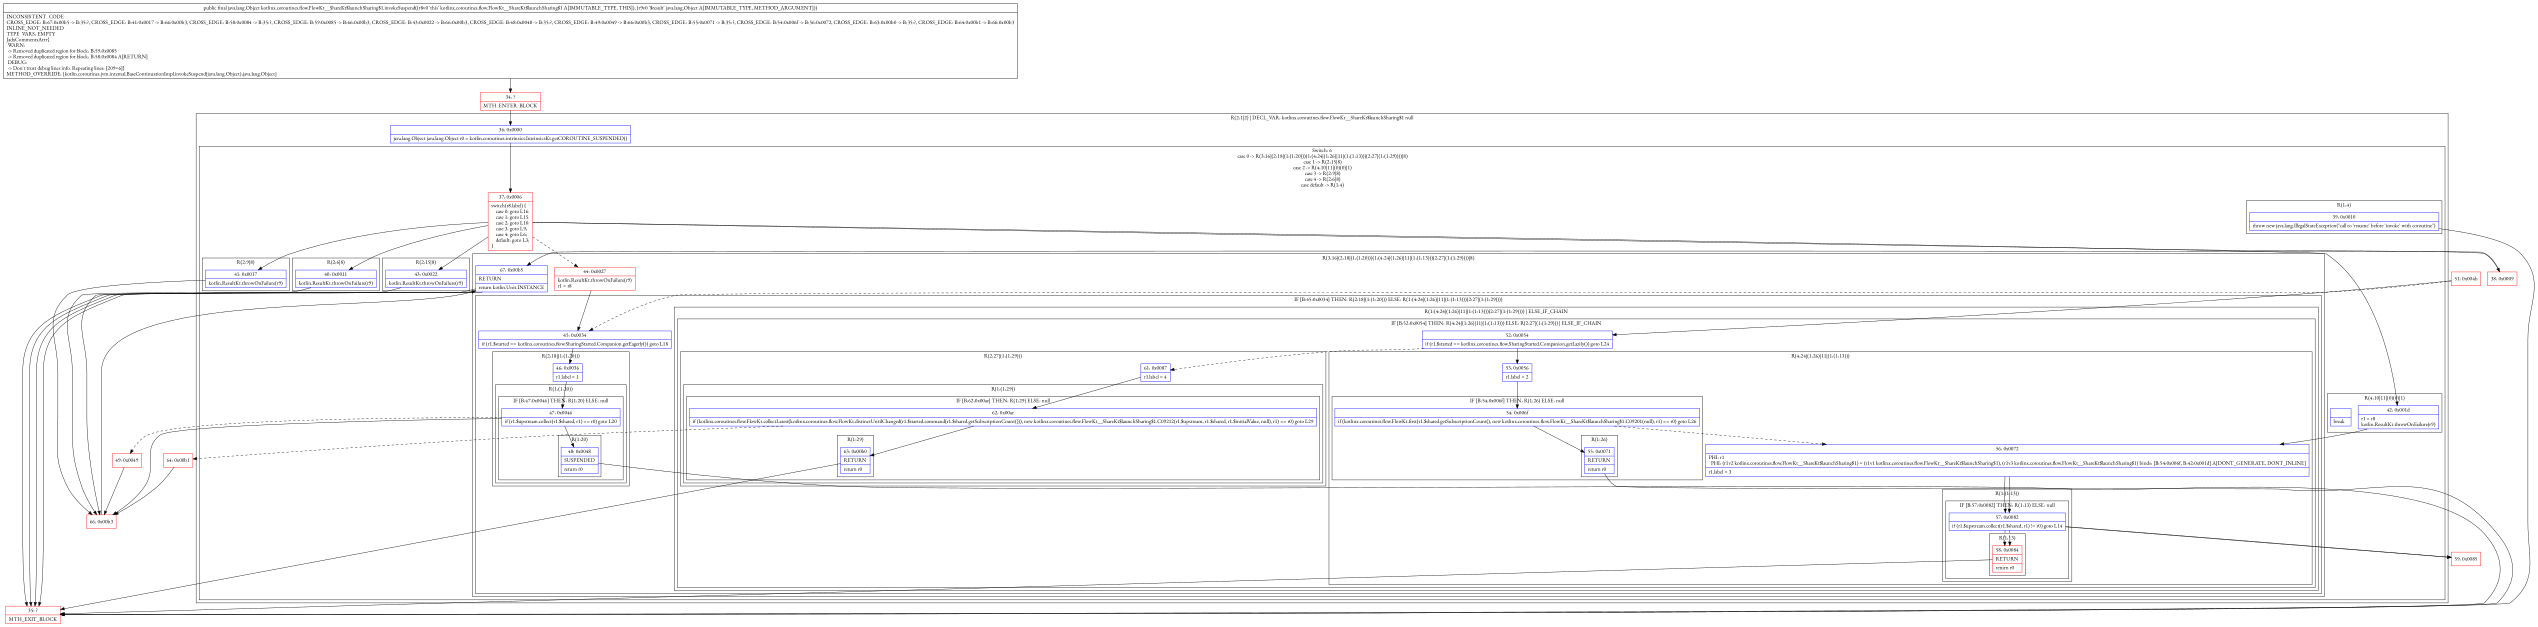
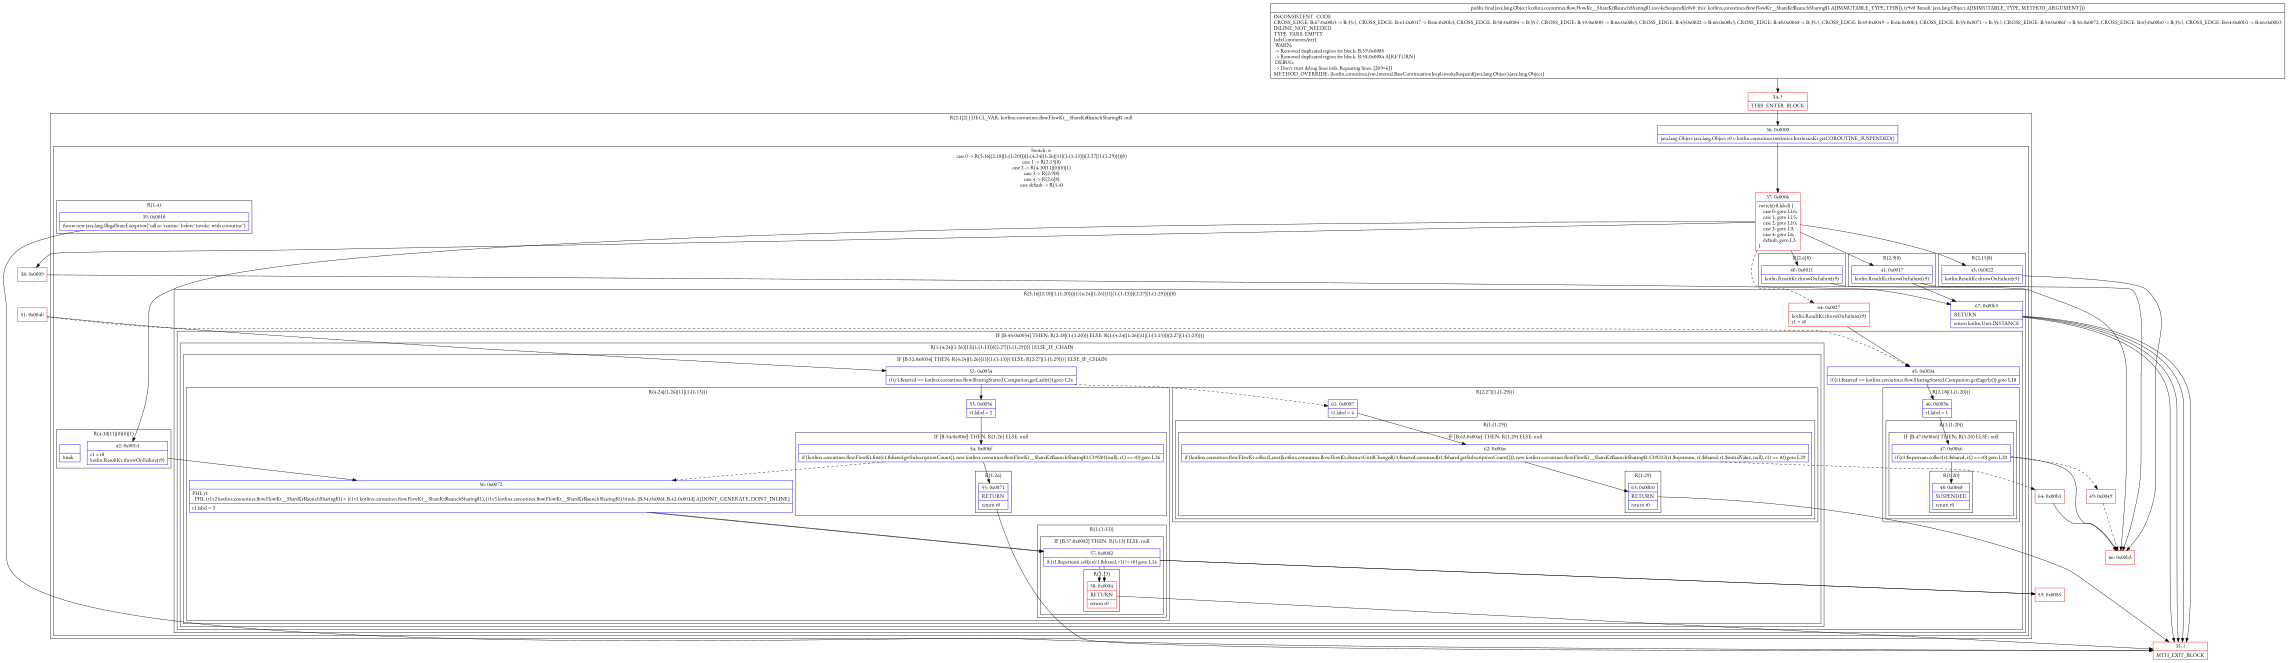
node "34: ?": text "MTH_ENTER_BLOCK" -> "THIS_ENTER_BLOCK"
edge "66: 0x00b3" -> "67: 0x00b5": now "41: 0x0017" -> "67: 0x00b5"
edge "49: 0x0049" -> "66: 0x00b3": style solid -> dashed
edge "48: 0x0048" -> "35: ?": removed
